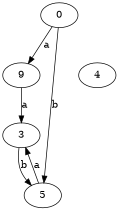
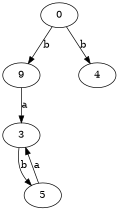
edge "0" -> "9": label "a" -> "b"
edge "0" -> "5": now "0" -> "4"
